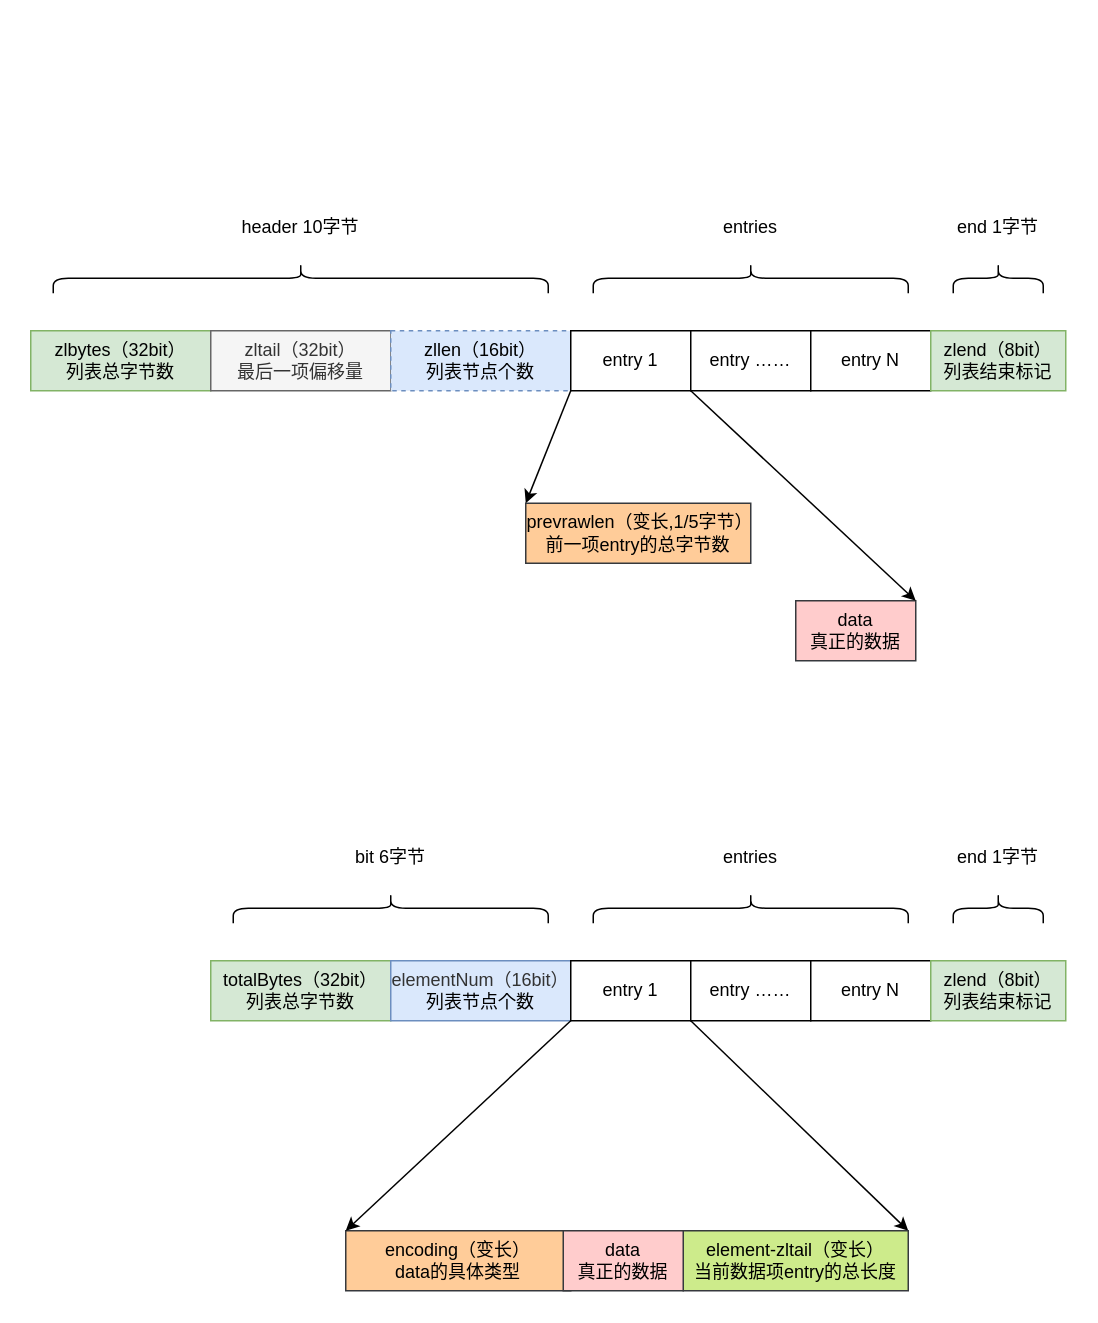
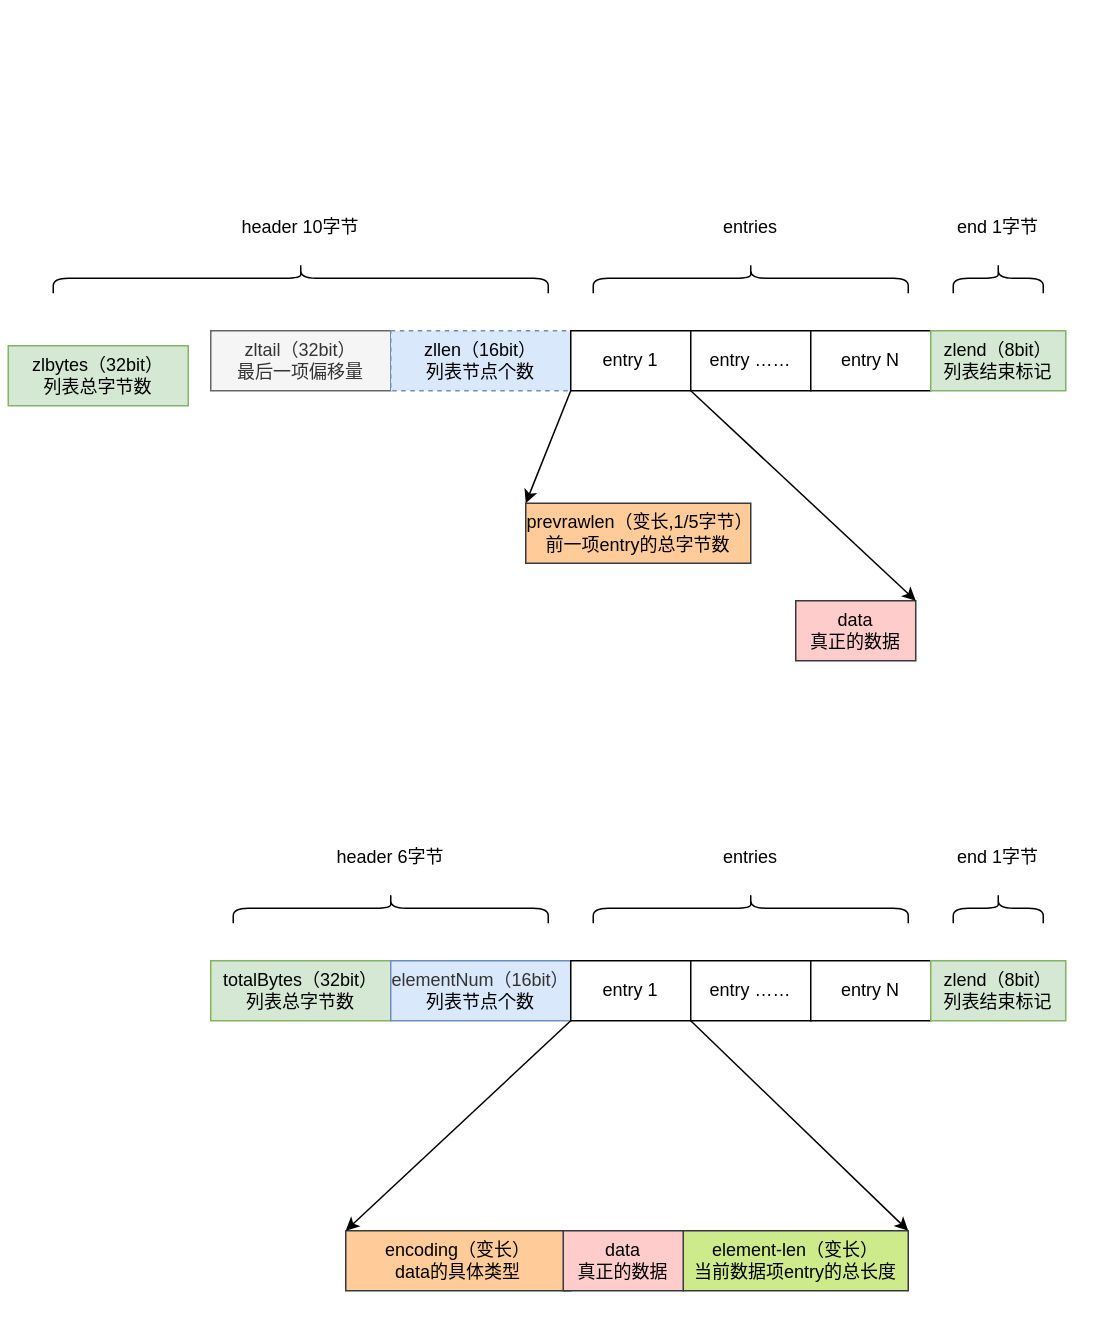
node "zlbytes（32bit） 列表总字节数": moved (121, 361) -> (98, 376)
node "bit 6字节": label "bit 6字节" -> "header 6字节"
node "element-zltail（变长） 当前数据项entry的总长度": label "element-zltail（变长） 当前数据项entry的总长度" -> "element-len（变长） 当前数据项entry的总长度"
